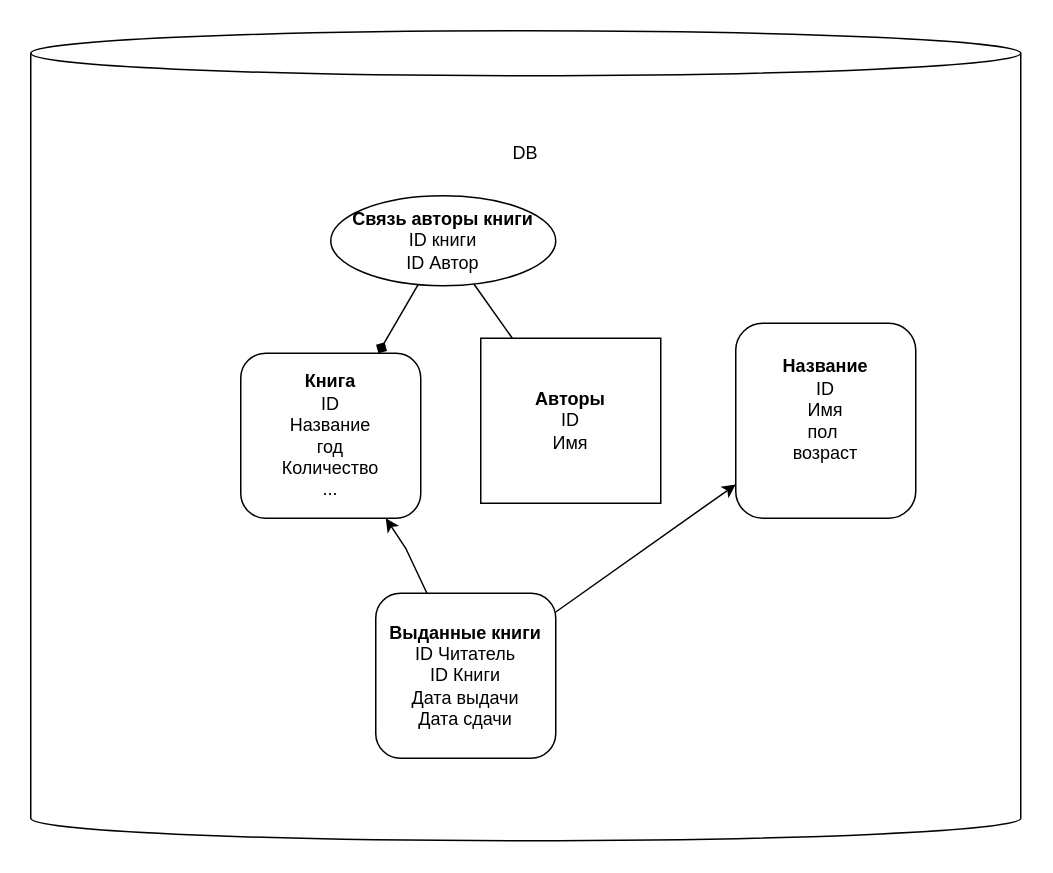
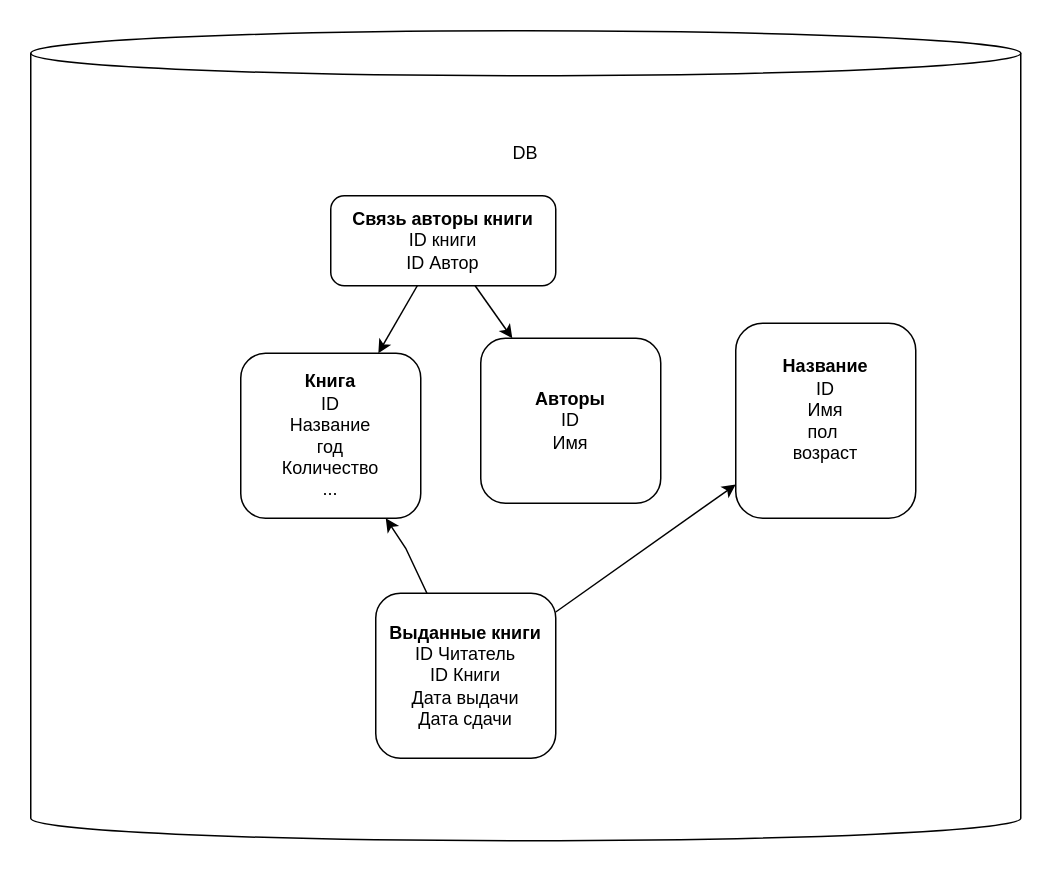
node "Связь авторы книги ID книги ID Автор": shape ellipse -> rounded rectangle
edge "Связь авторы книги ID книги ID Автор" -- "Авторы ID Имя": arrowhead none -> classic
edge "Связь авторы книги ID книги ID Автор" -> "Книга ID Название год Количество ...": arrowhead diamond -> classic
node "Авторы ID Имя": shape rectangle -> rounded rectangle
